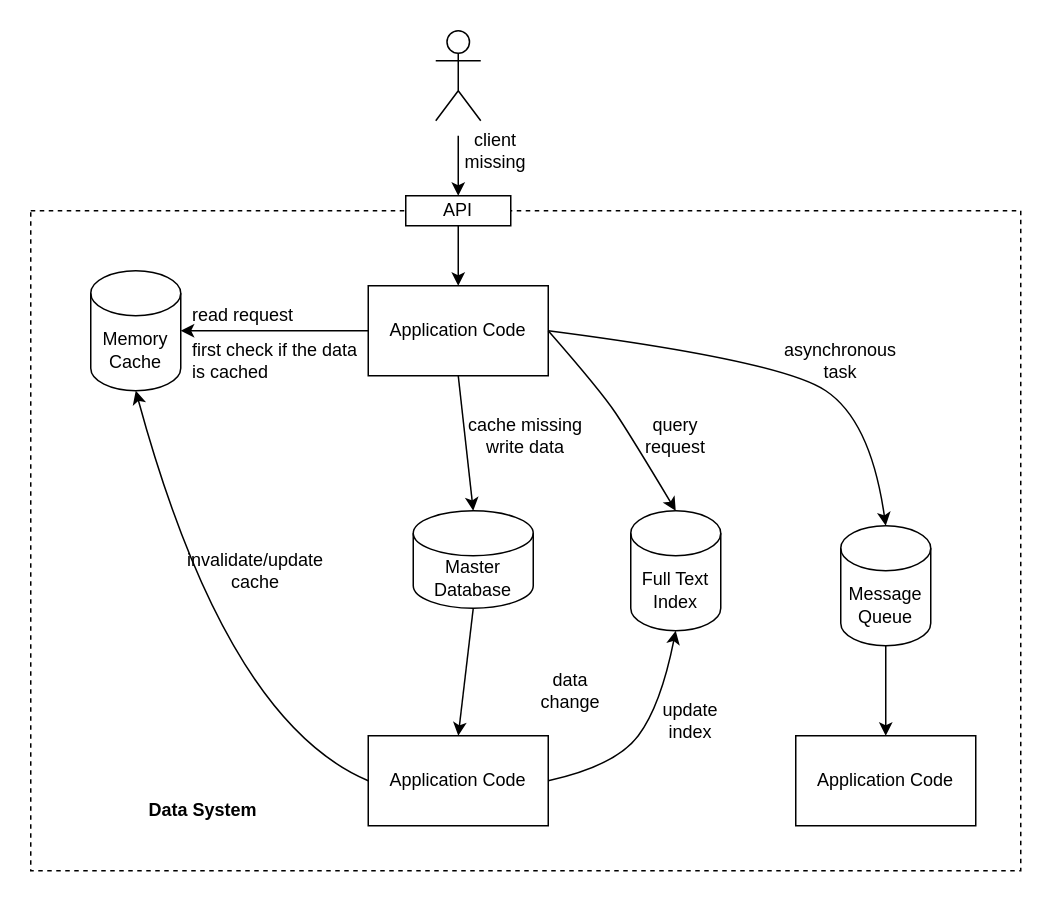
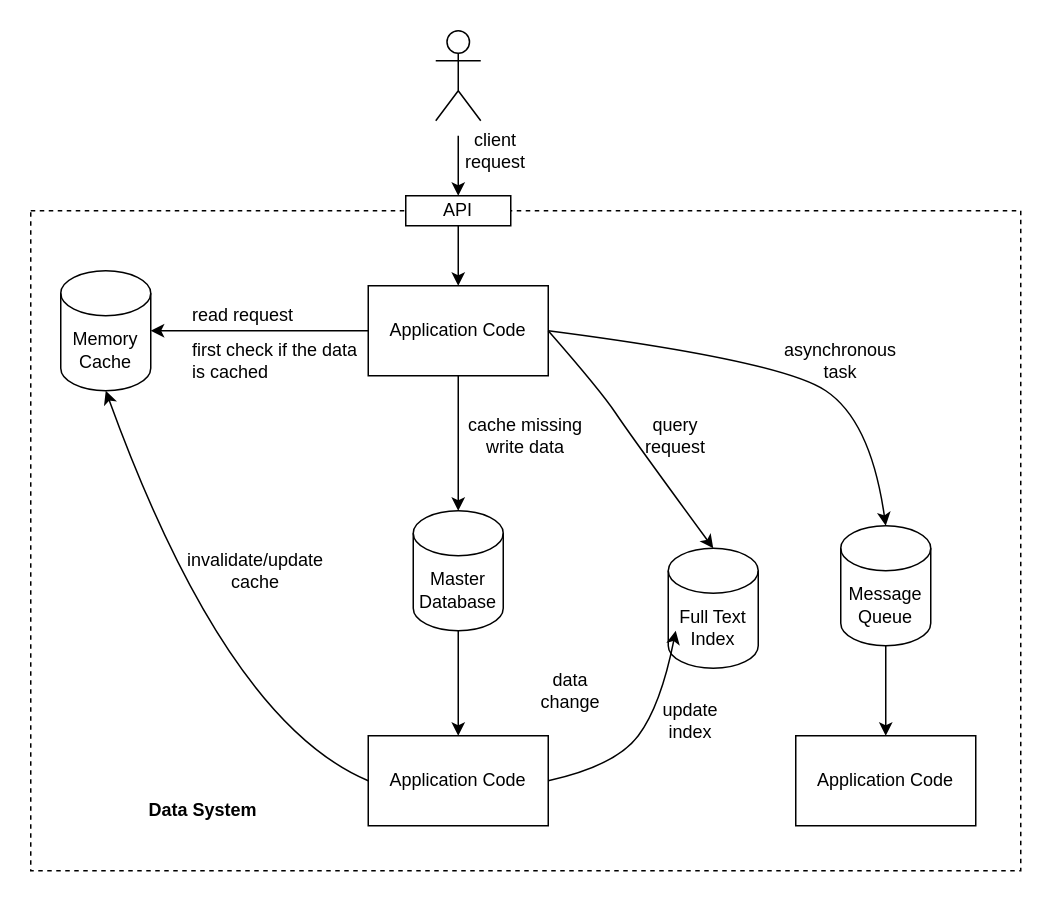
node "client missing": label "client missing" -> "client request"
node "Memory Cache": moved (136, 331) -> (106, 331)
node "Master Database": size 120x98 -> 90x120
node "Full Text Index": moved (676, 571) -> (713, 608)
